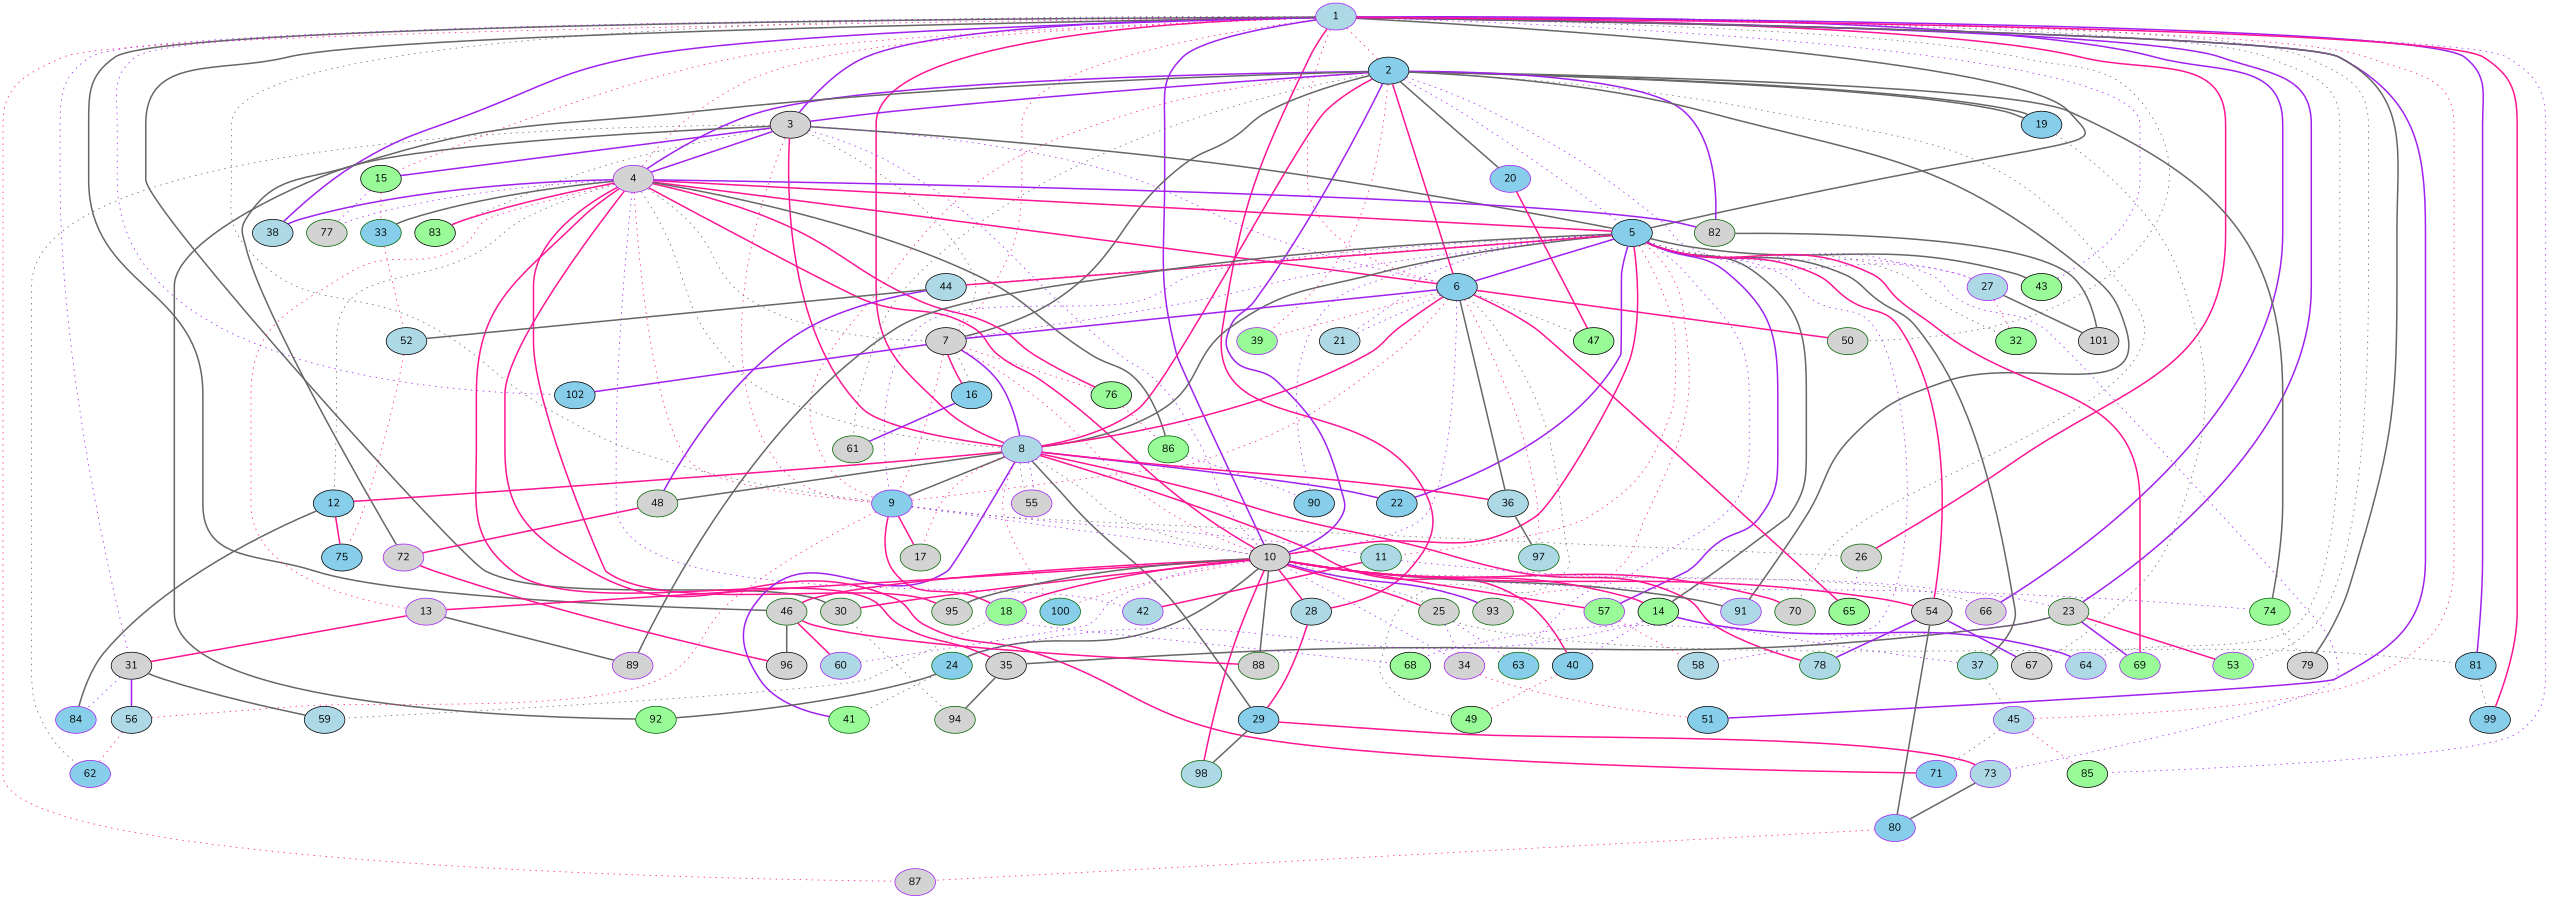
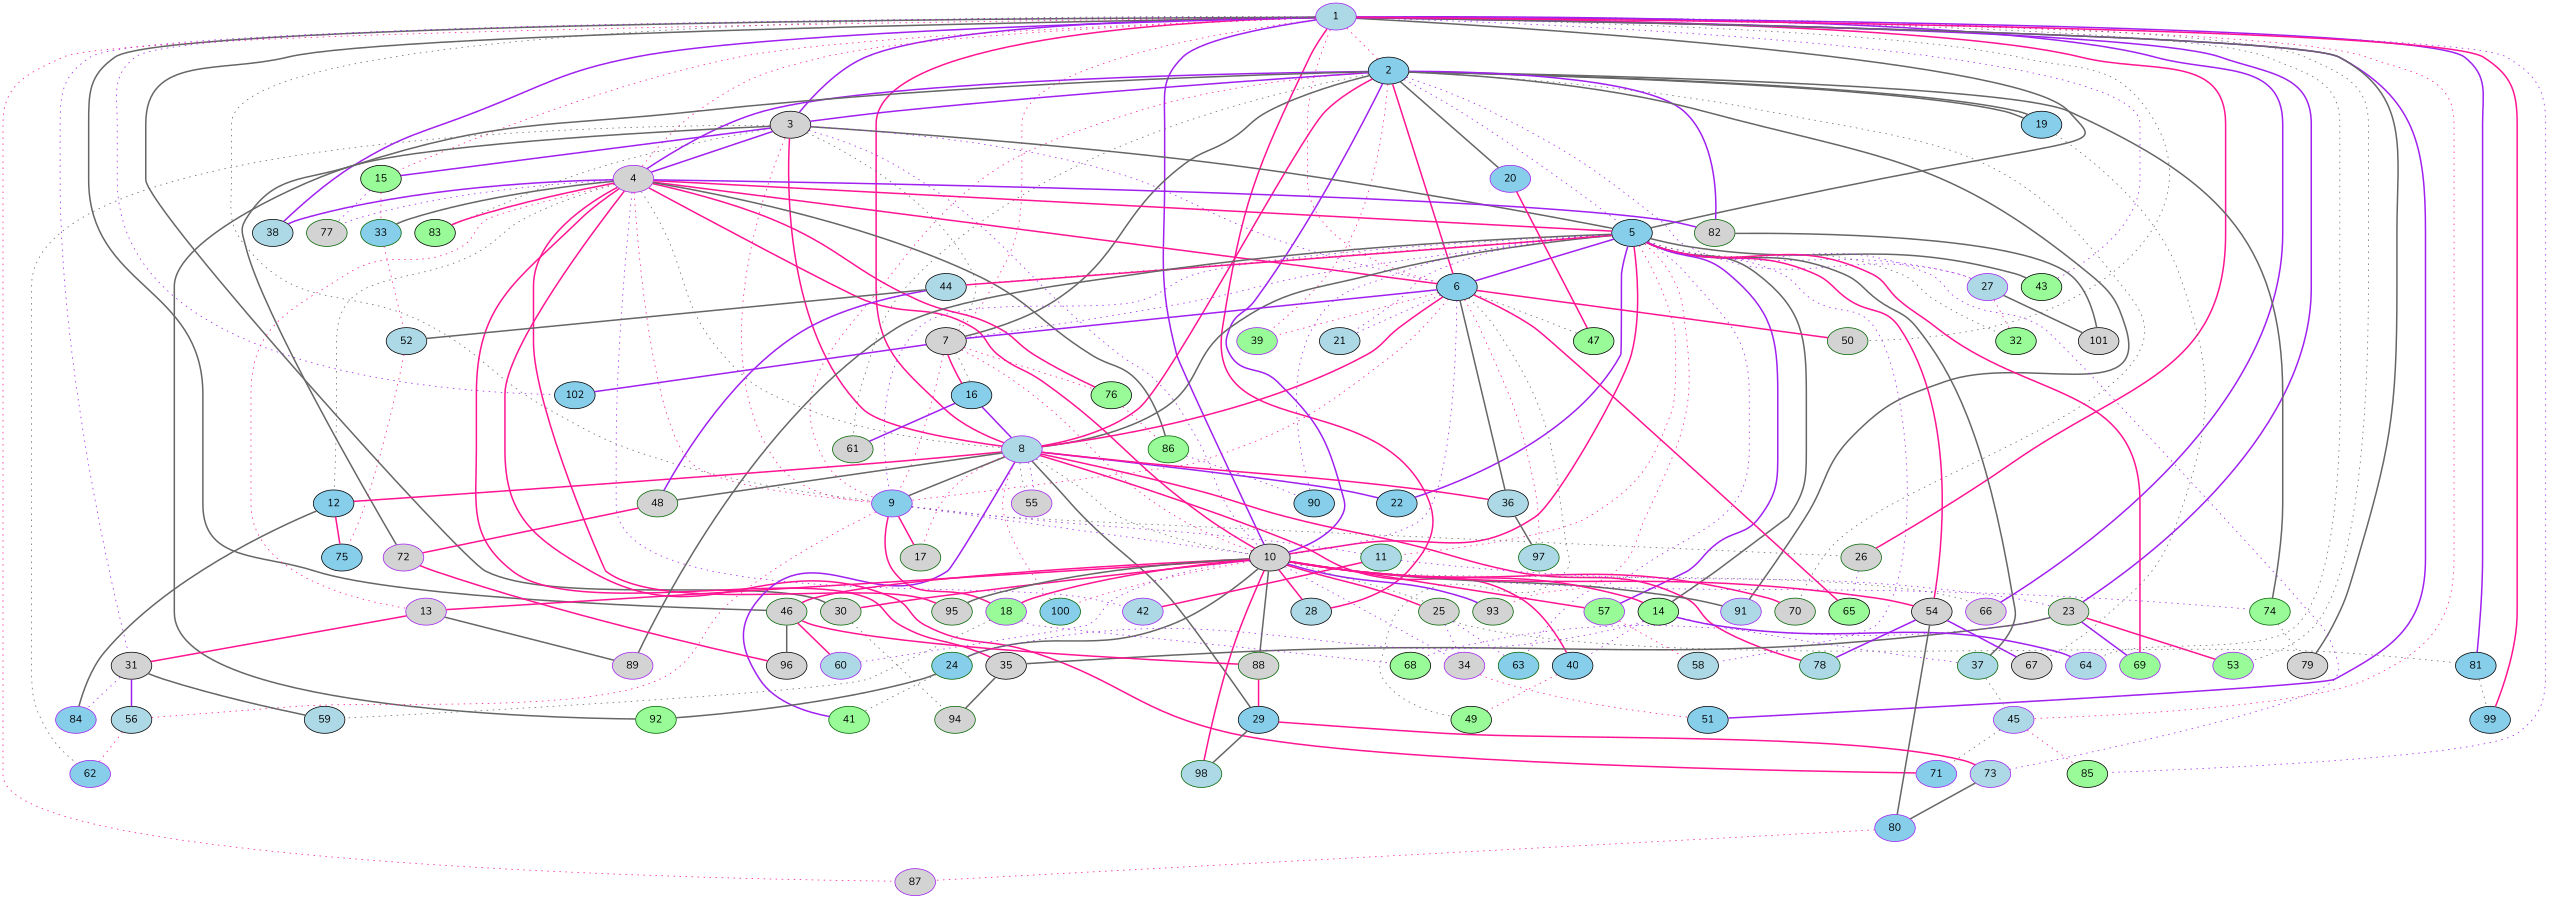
edge "4" -- "7": removed
edge "7" -- "8": now "16" -- "8"
edge "28" -- "29": now "88" -- "29"
